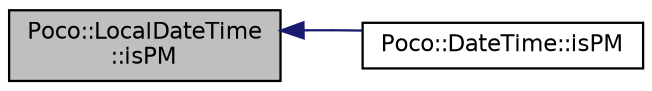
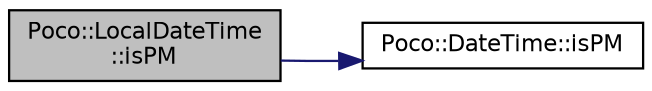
edge "Poco::DateTime::isPM" -> "Poco::LocalDateTime ::isPM": reversed
